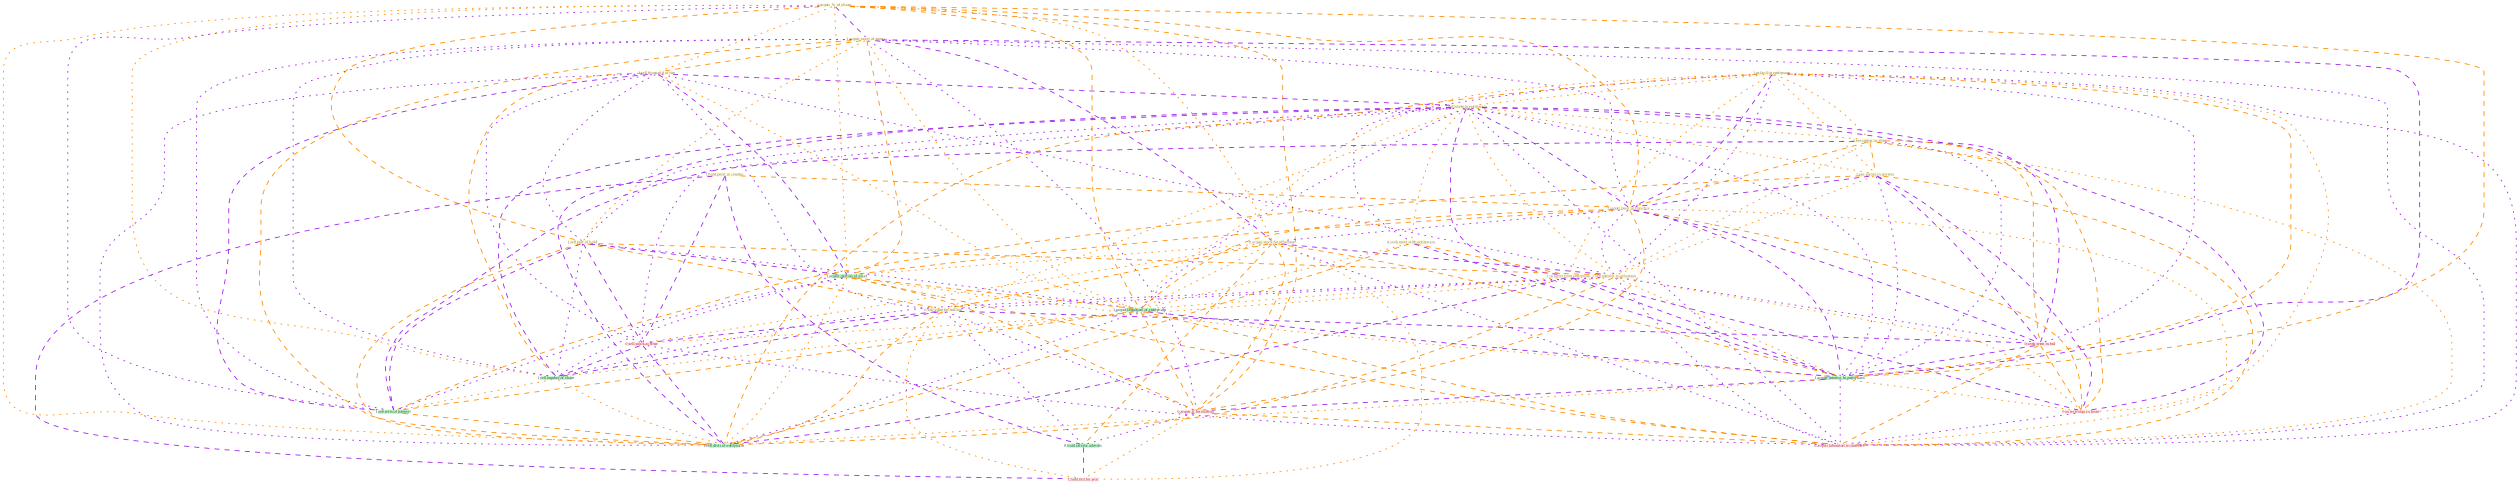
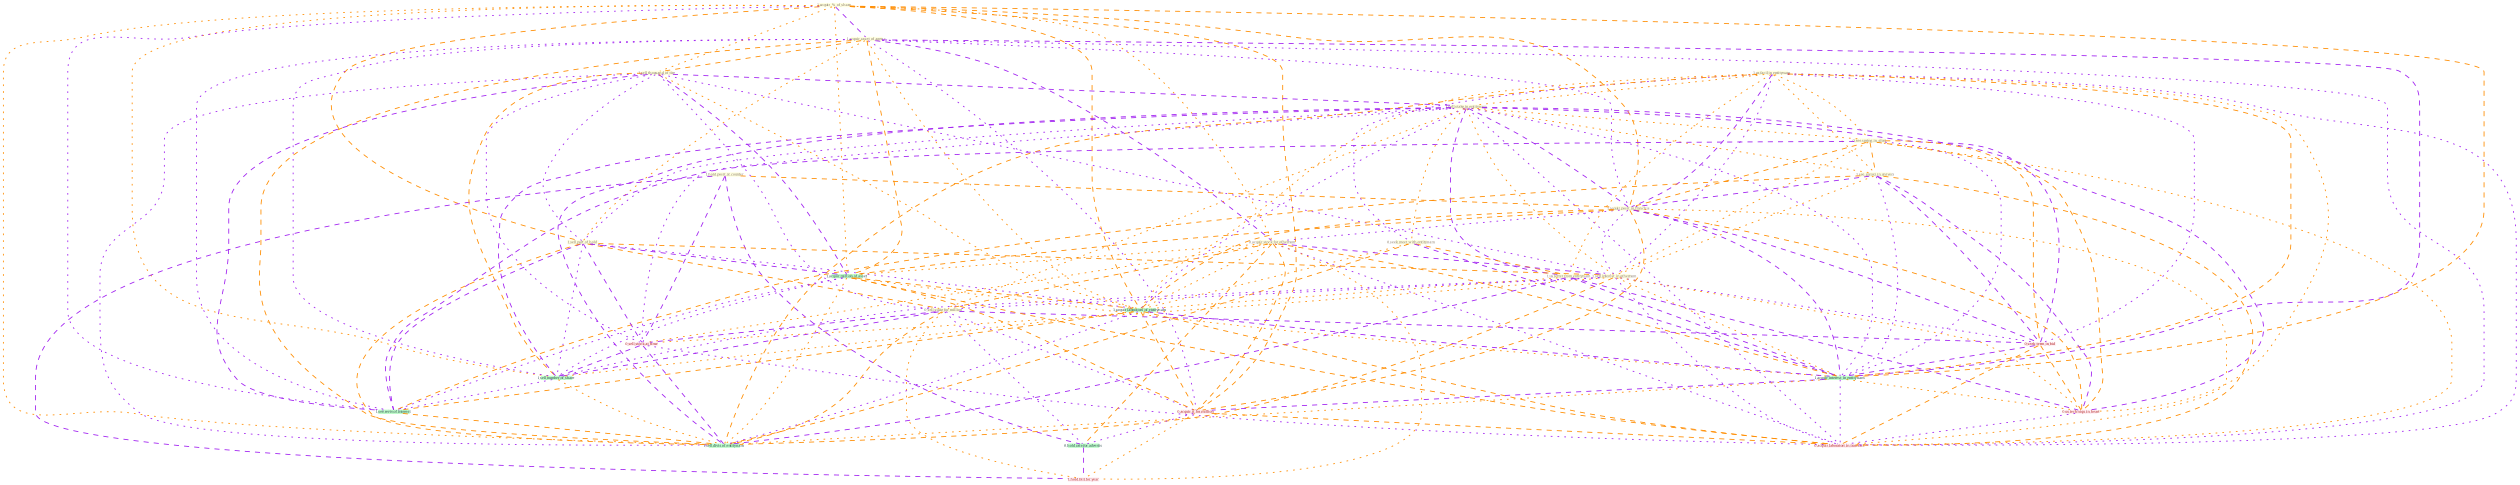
edge "1_sell_number_of_share" -- "1_see_reviv_of_interest": color darkorange -> purple
